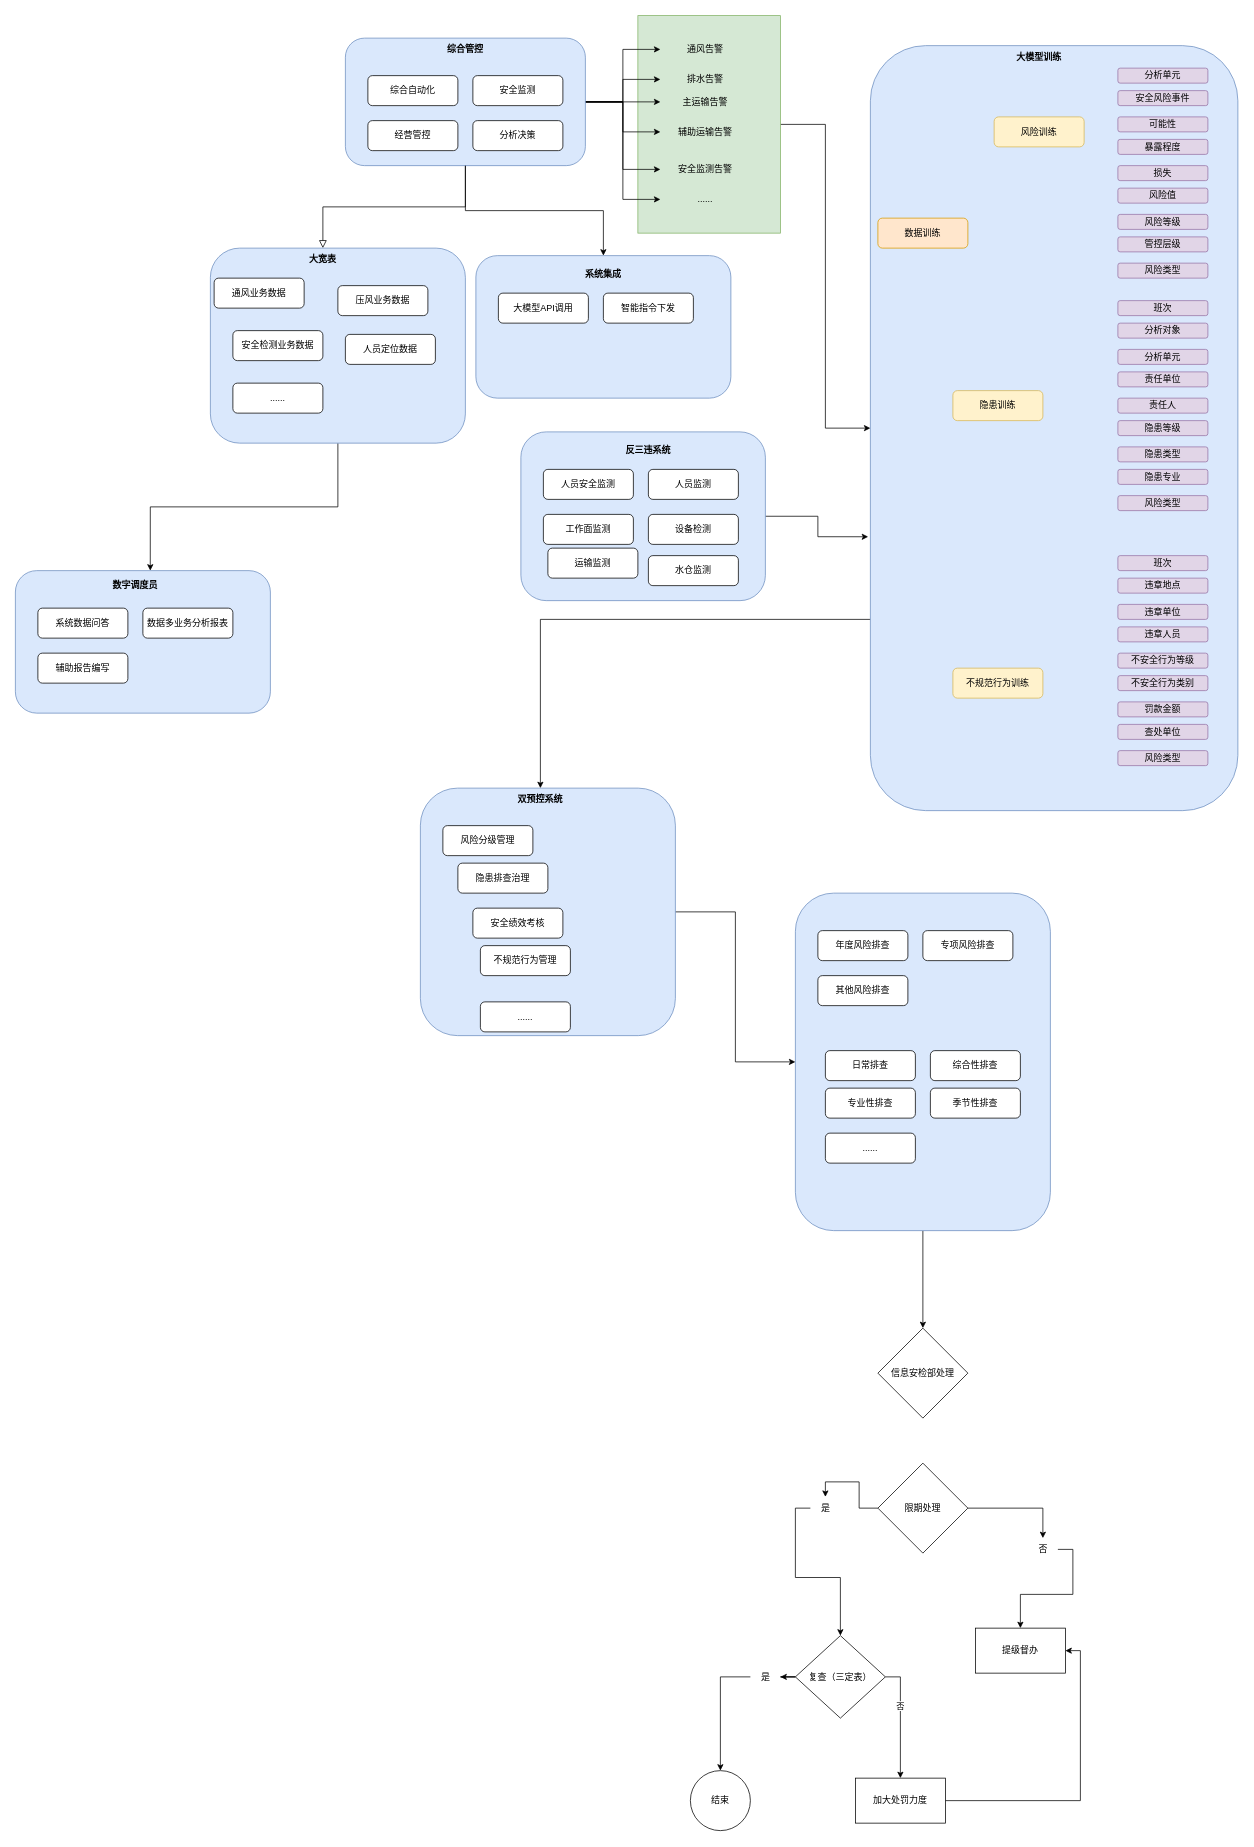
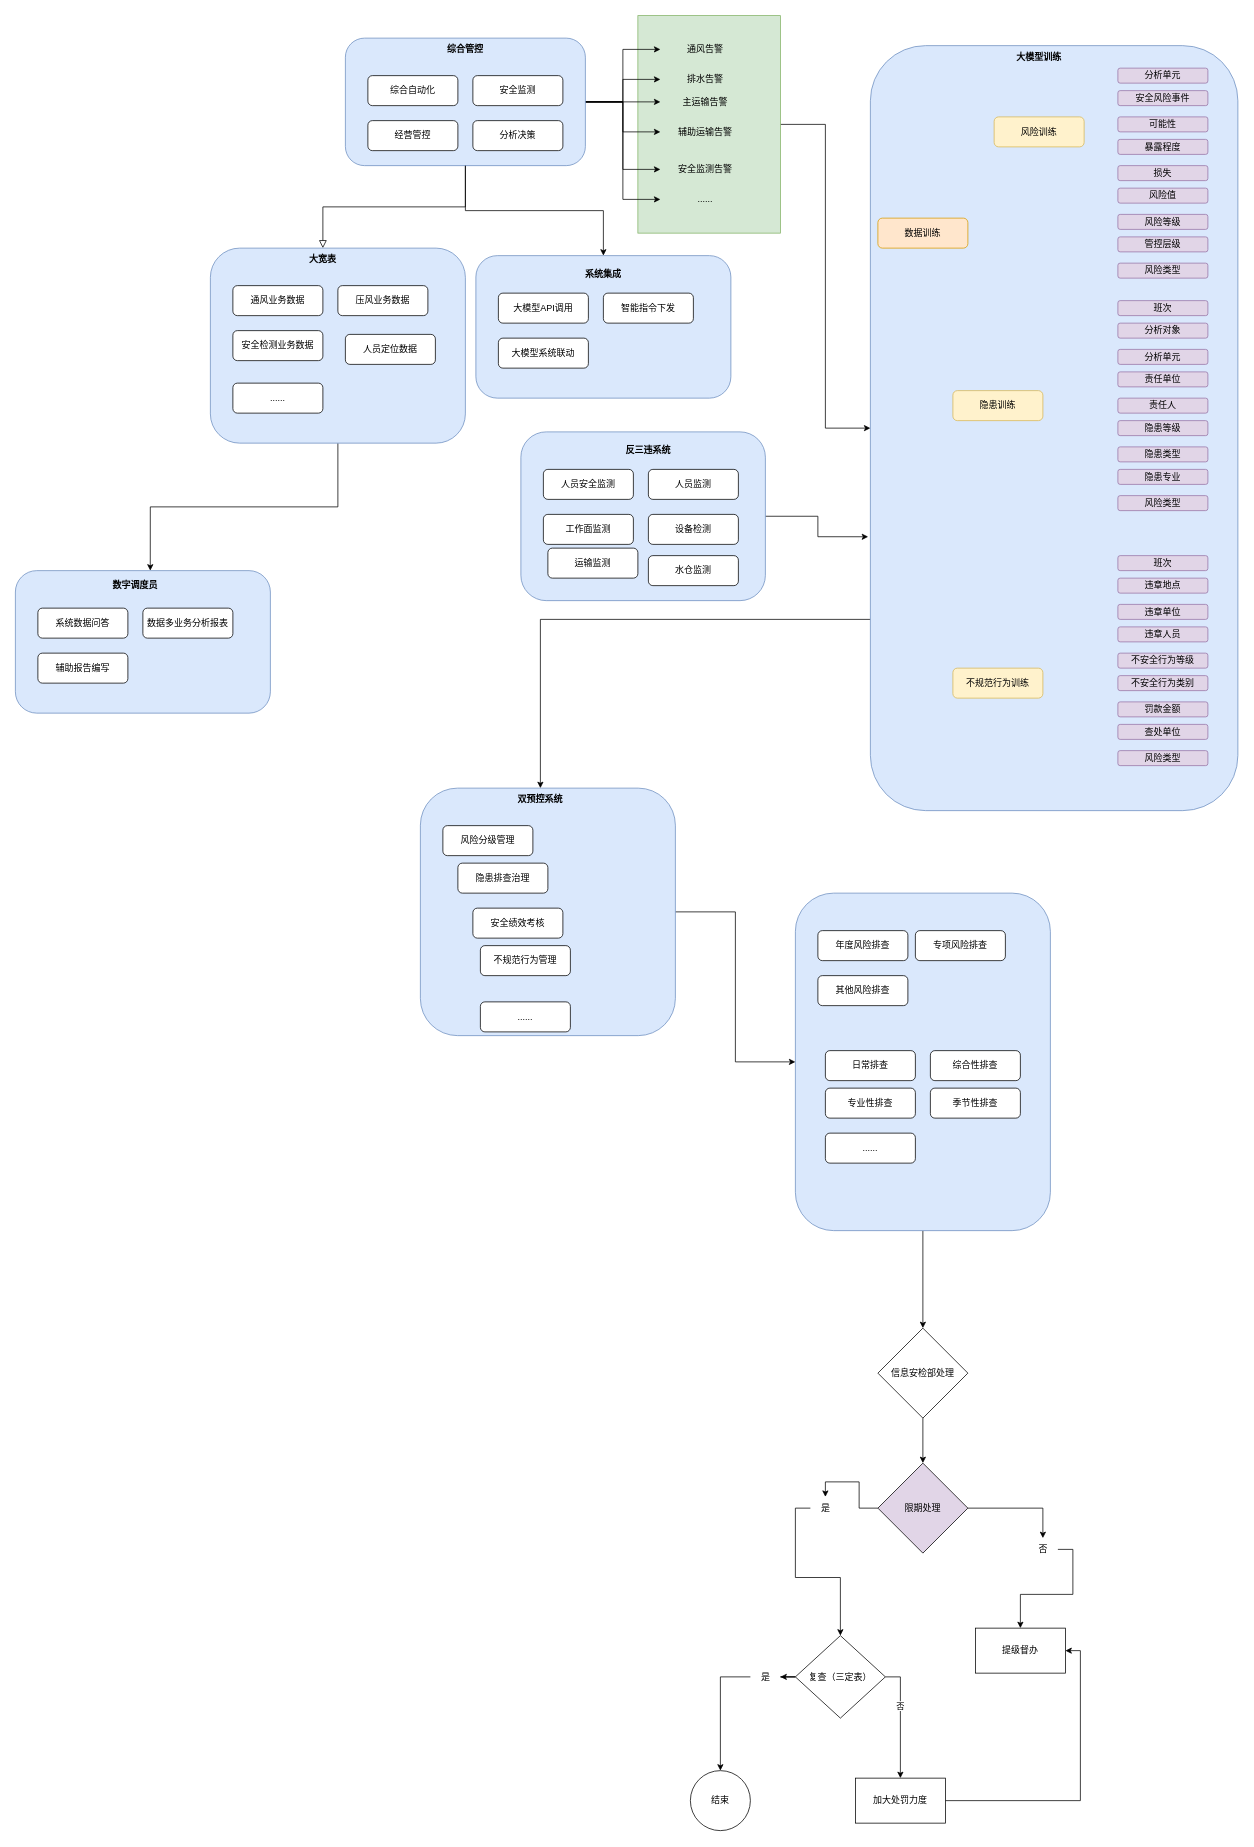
node "通风业务数据": moved (259, 293) -> (278, 300)
node "大模型系统联动": added
node "专项风险排查": moved (968, 945) -> (960, 945)
edge "信息安检部处理" -> "限期处理": added
node "限期处理": fillcolor #ffffff -> #e1d5e7
